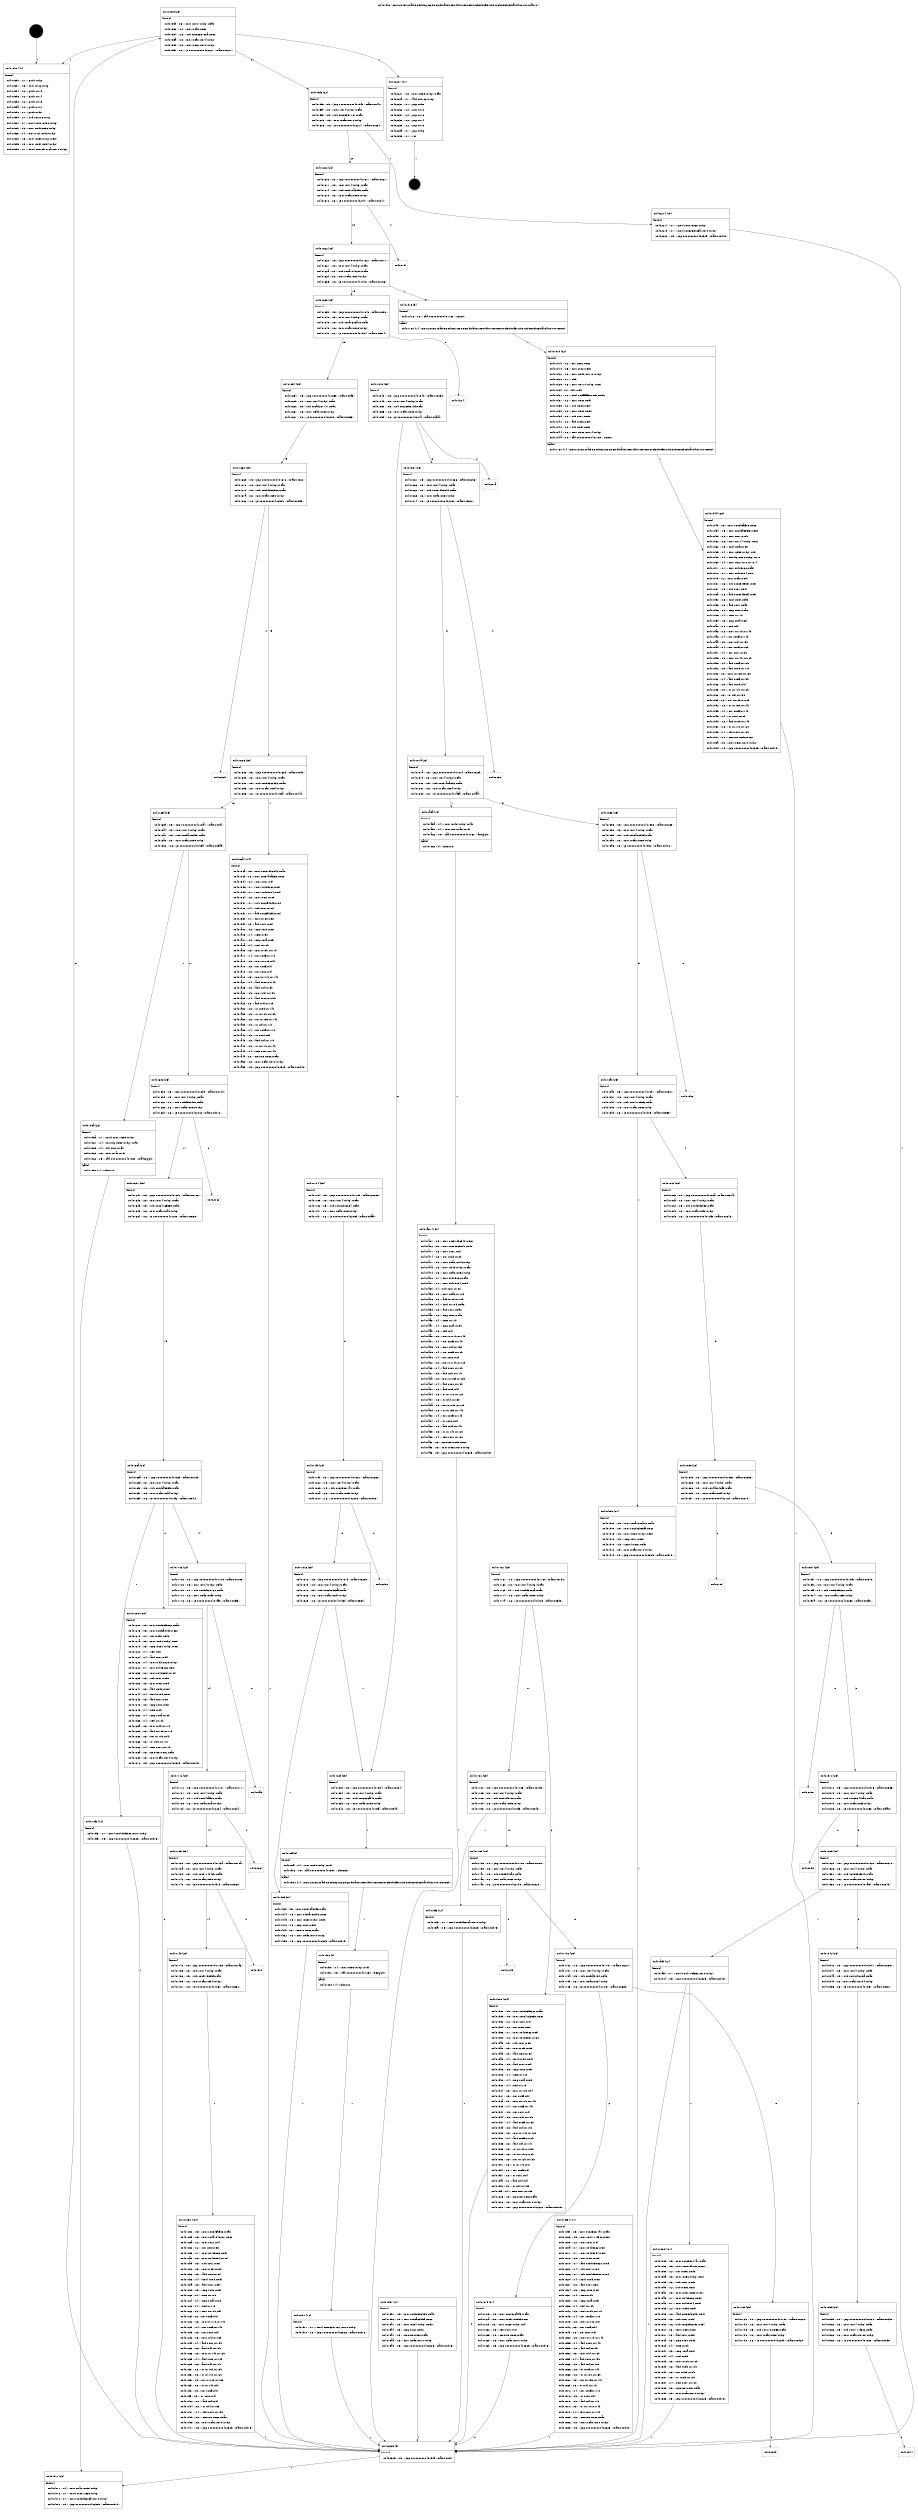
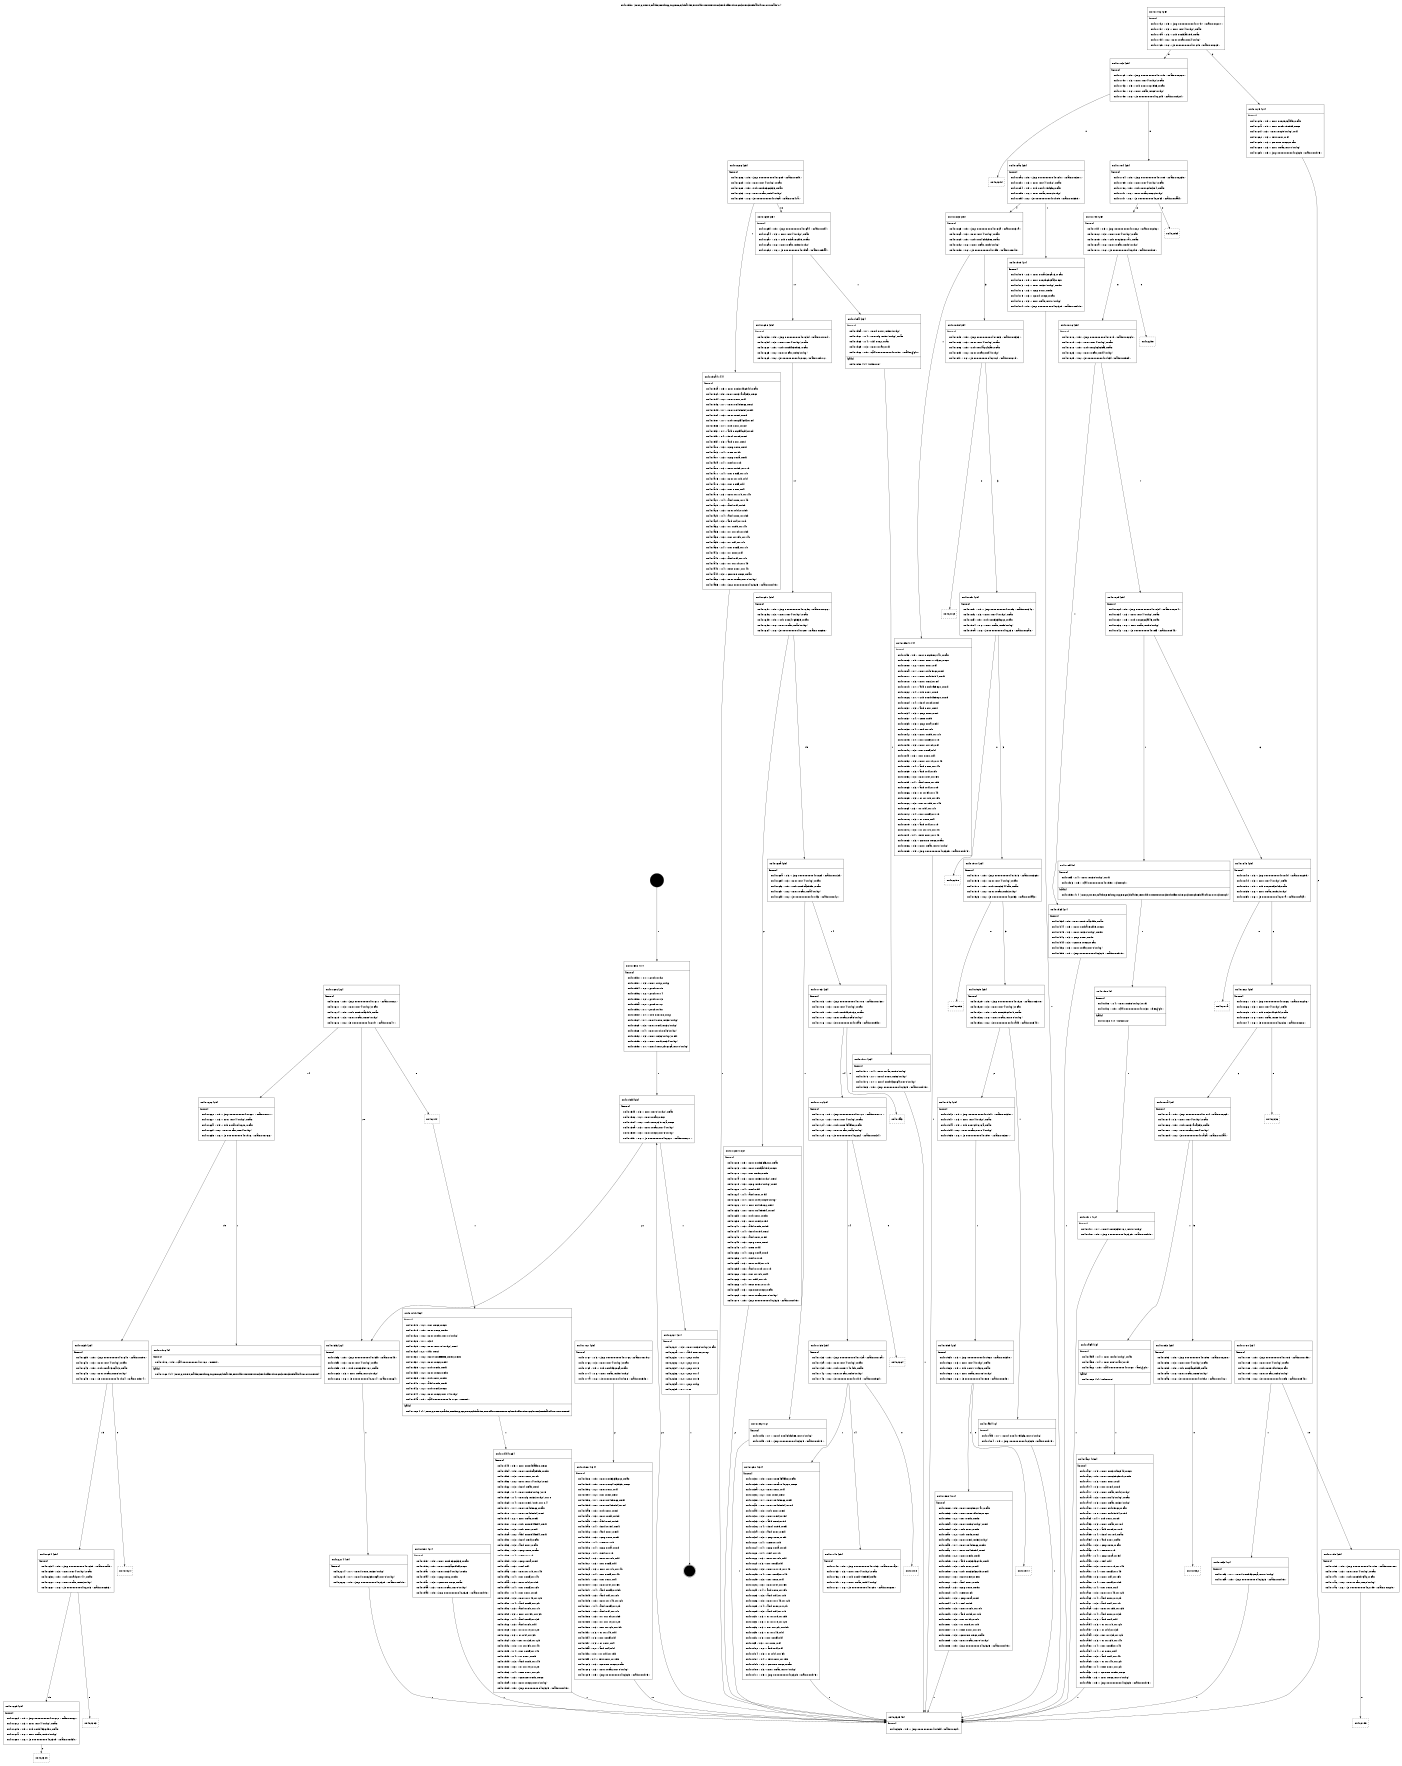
edge "0x4015df [23]" -> "0x4015b0 [47]": reversed
edge "0x4017cb [25]" -> "0x4017e4 [25]": added, label "8"
edge "0x4015f6 [22]" -> "0x40160c [22]": reversed
edge "0x40160c [22]" -> "0x401622 [25]": label " 20" -> " 14"
node "0x40205f": added
edge "0x401d16 [5]" -> "0x401d1b [52]": now "0x4021f7" -> "0x401d1b [52]"
edge "0x4018c5 [25]" -> "0x401dfe [144]": added, label "1"
edge "0x40166d [25]" -> "0x401686 [25]": removed, label "19"
edge "0x401893 [25]" -> "0x4018ac [25]": removed, label "5"
edge "0x401848 [25]" -> "0x40182f [25]": reversed
node "0x4020cc": removed
edge "0x4016ea [25]" -> "0x401c0e [103]": now "0x4016d1 [25]" -> "0x401c0e [103]"
edge "0x401767 [25]" -> "0x401780 [25]": removed, label "11"
node "0x402203": added
edge "0x401799 [25]" -> "0x4017b2 [25]": removed, label "10"
edge "0x40174e [25]" -> "0x401c90 [134]": now "0x401735 [25]" -> "0x401c90 [134]"
edge "0x401afd [12]" -> "0x401e8e [101]": now "0x40195b [25]" -> "0x401e8e [101]"
edge "0x401b88 [134]" -> "0x402325 [5]": label " 2" -> " 11"
edge "0x402325 [5]" -> "0x401b71 [23]": reversed
